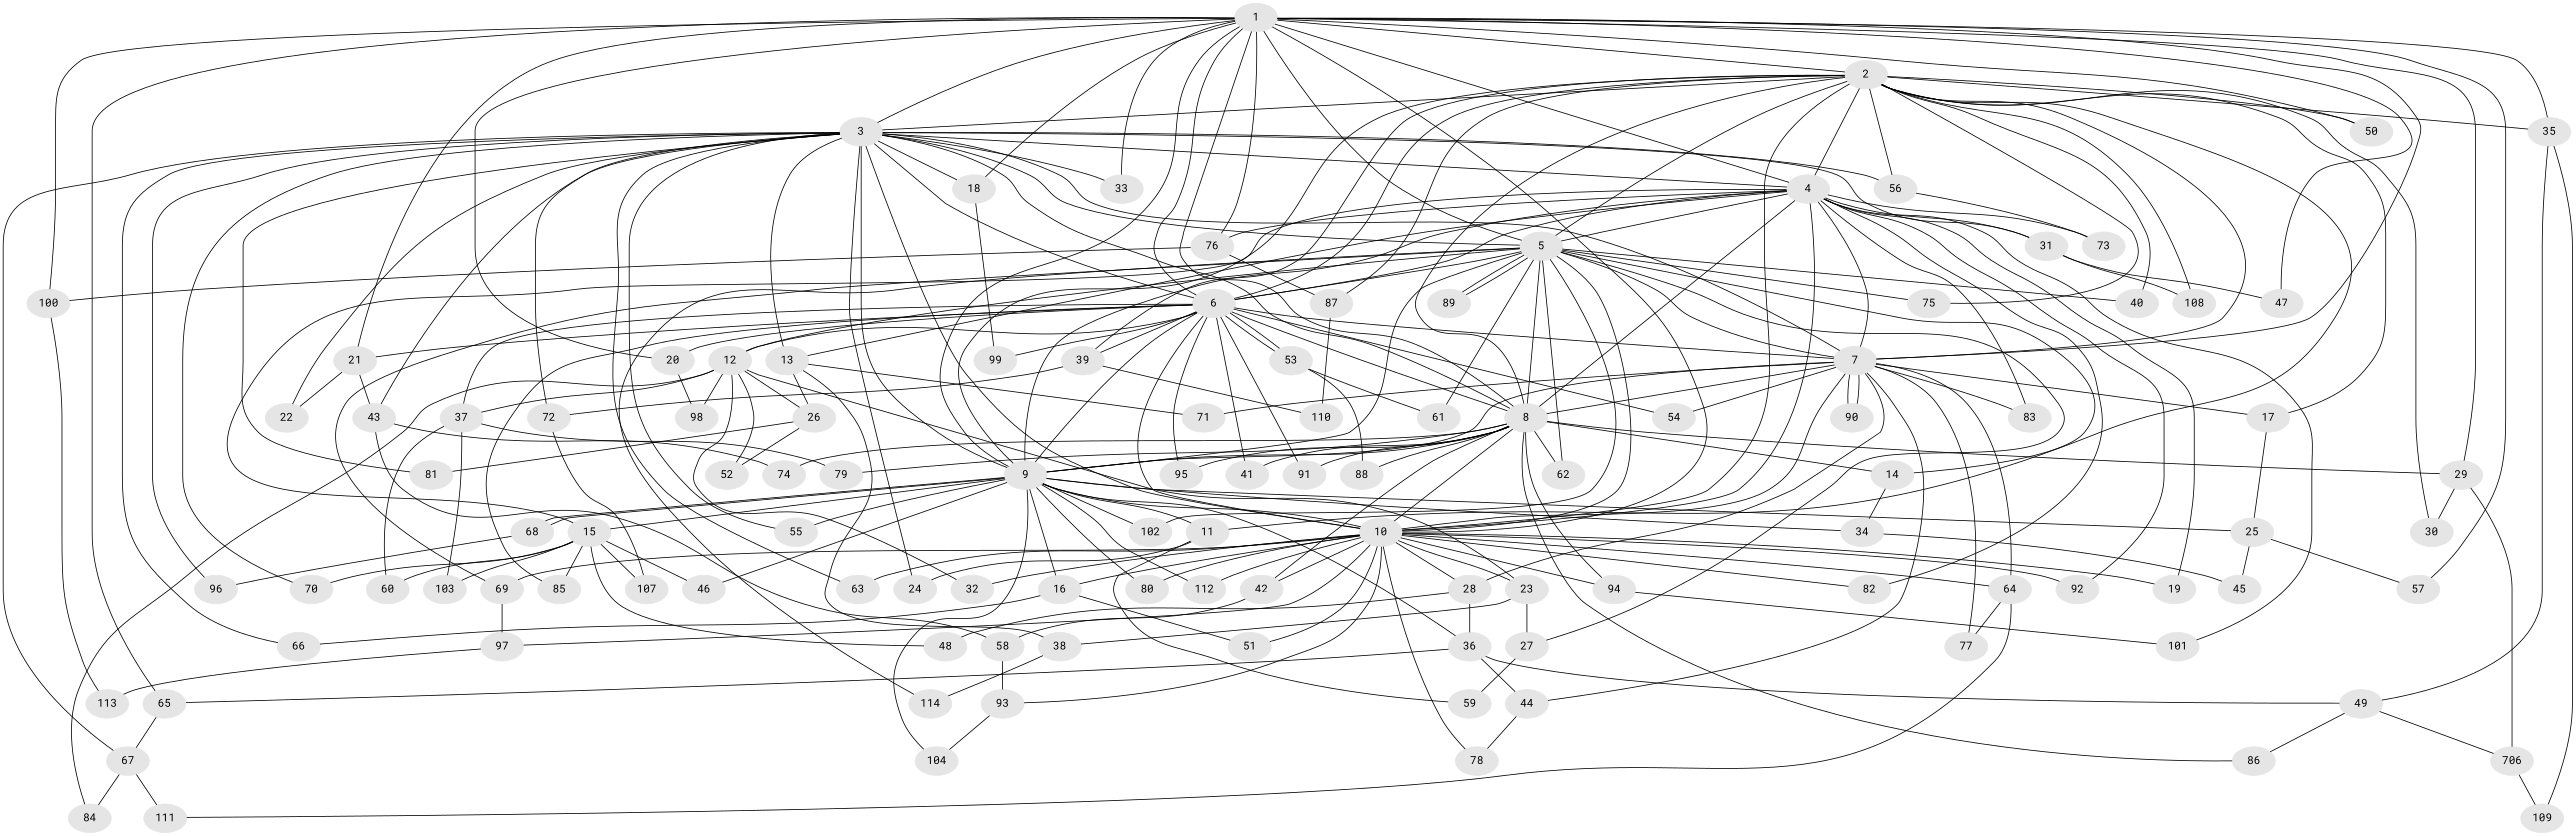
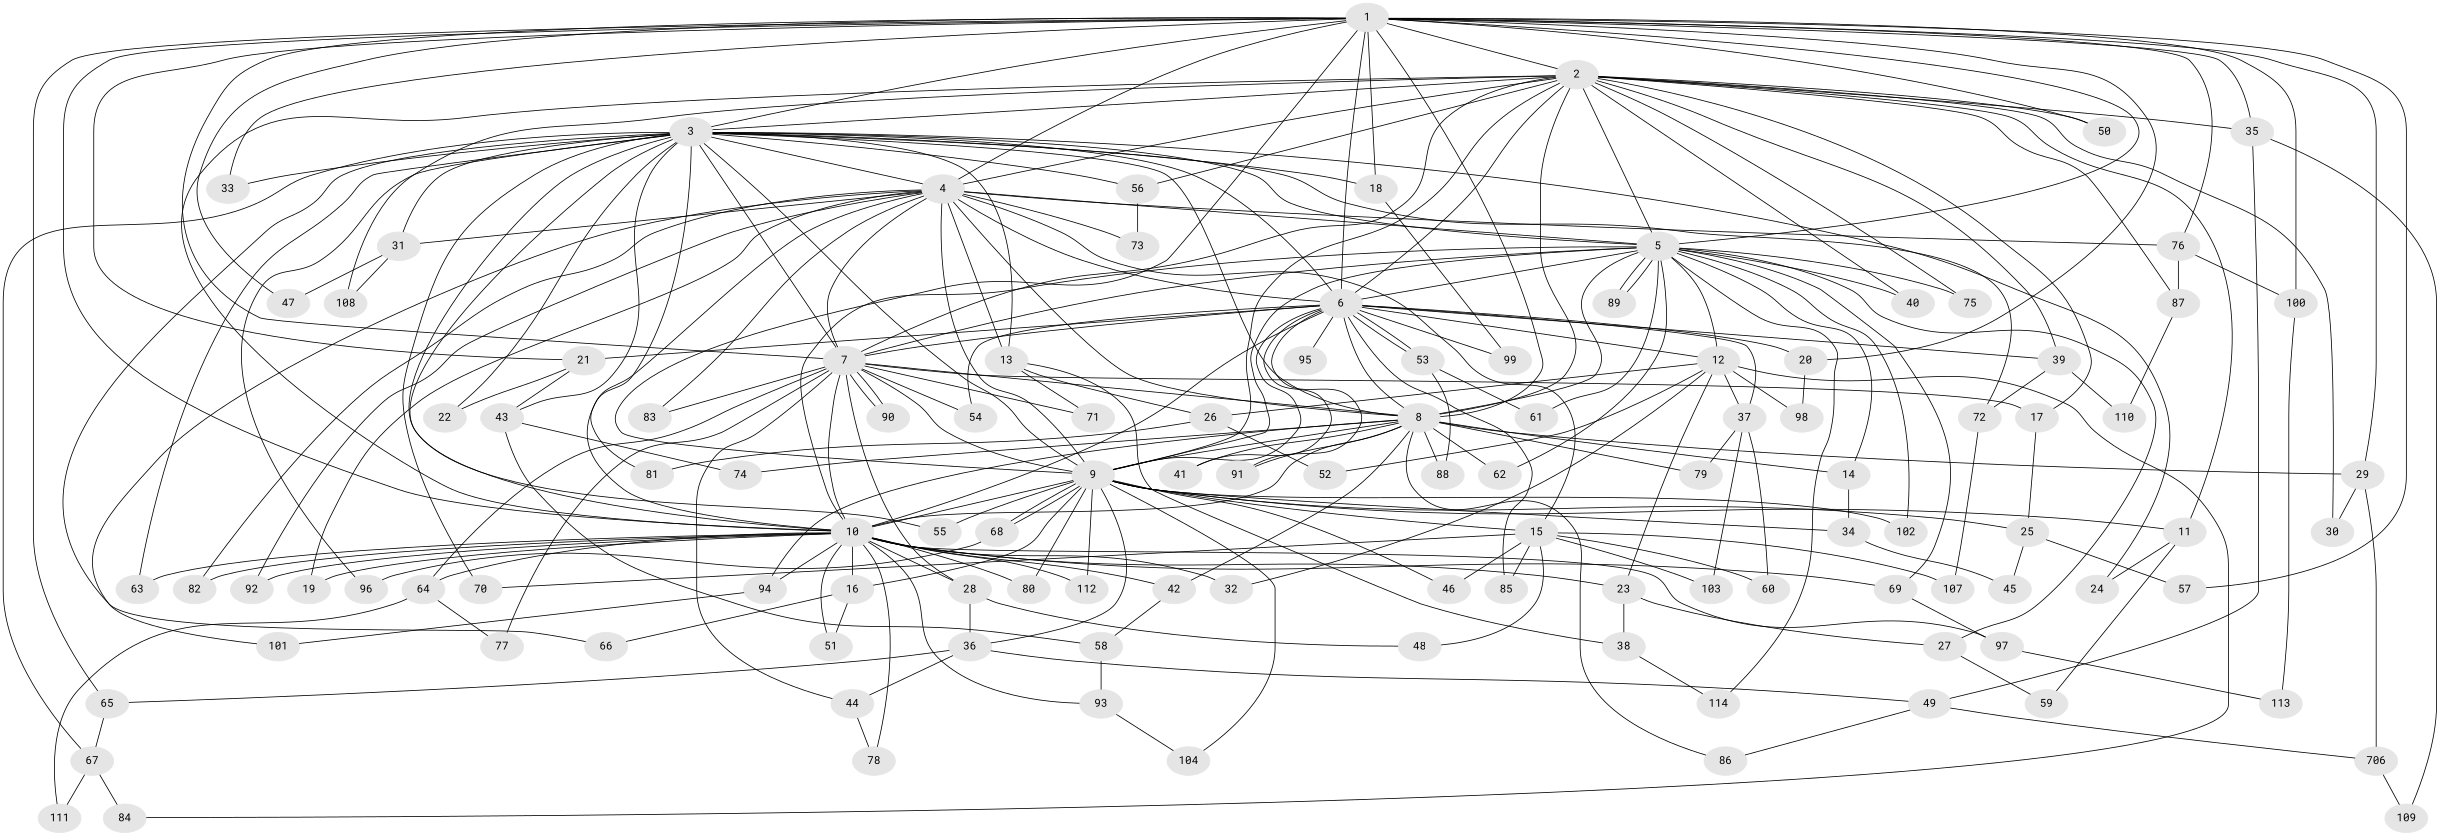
edge "8" -- "95": removed
